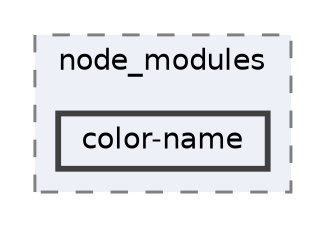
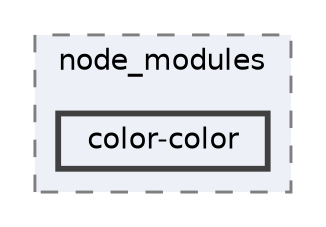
node "color-name": label "color-name" -> "color-color"
